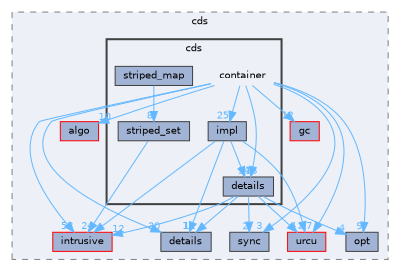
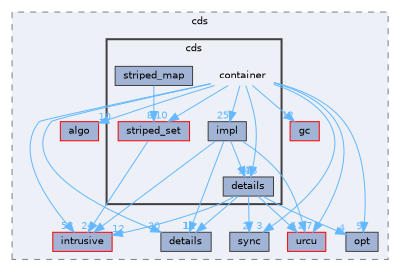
edge "container" -> "striped_set": added
node "striped_set": color grey25 -> red
